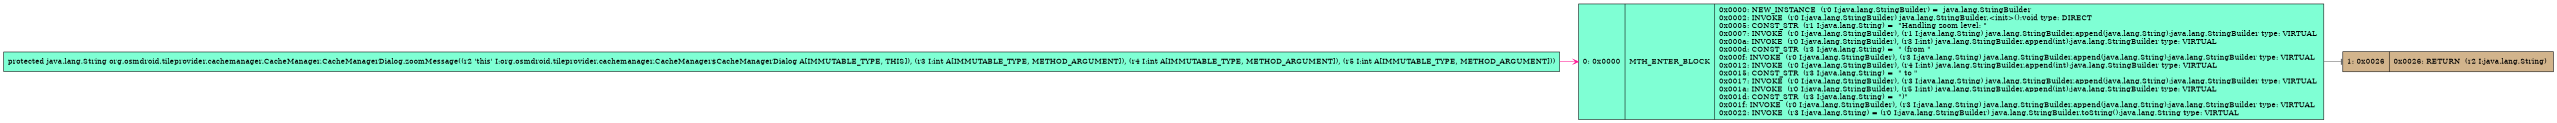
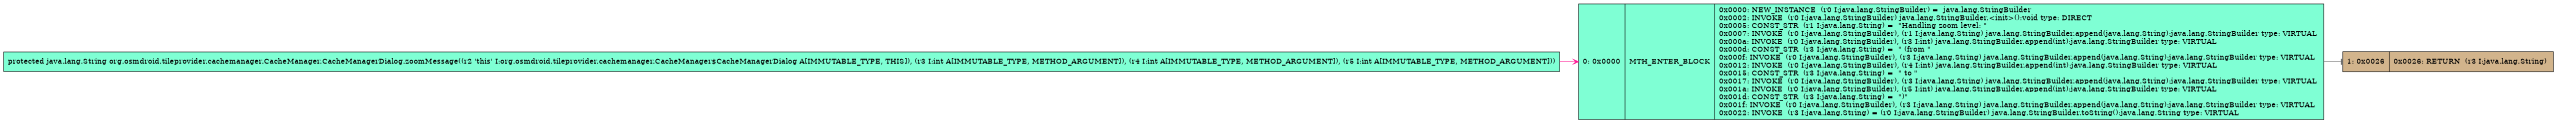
node "1: 0x0026": text "0x0026: RETURN  (r2 I:java.lang.String)" -> "0x0026: RETURN  (r3 I:java.lang.String)"
